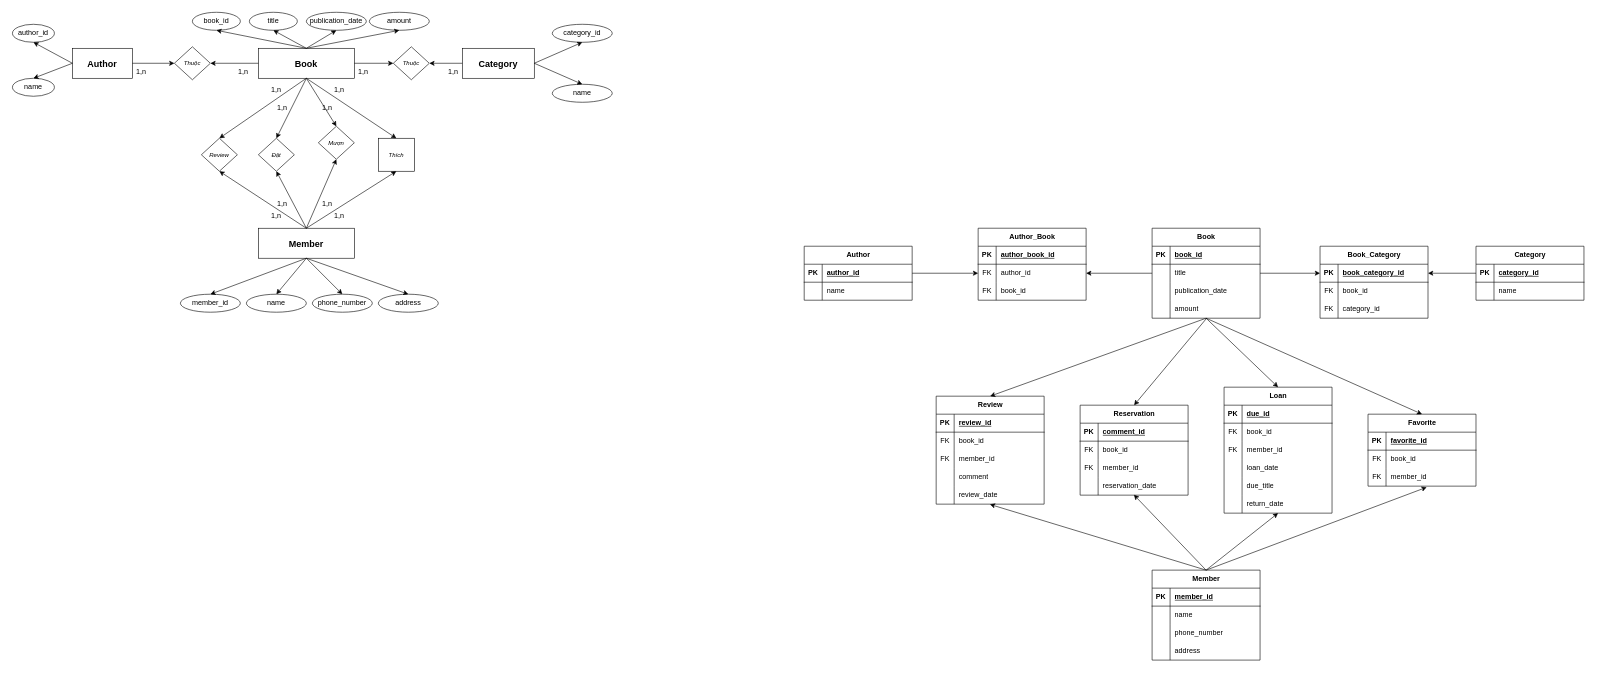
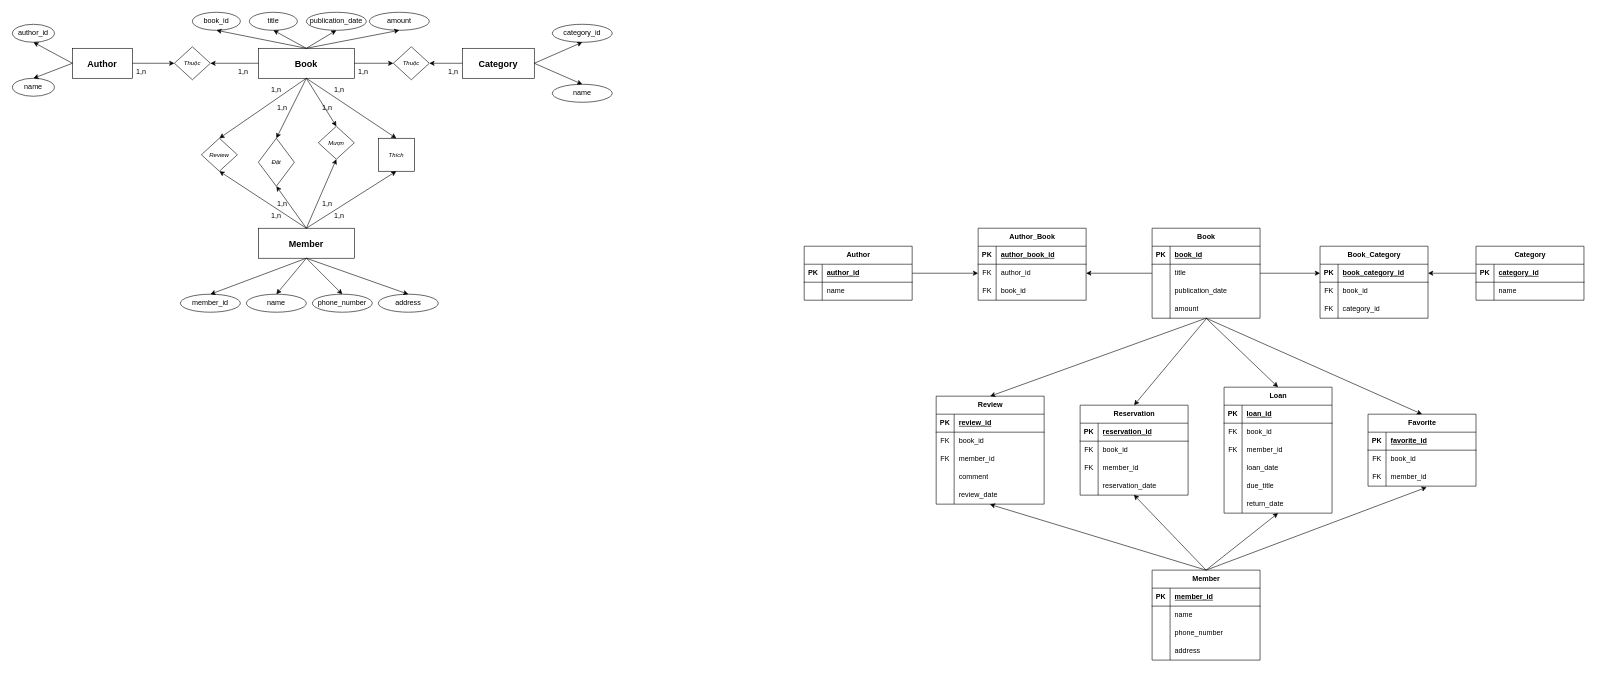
node "Đặt": size 36x33 -> 36x48
node "due_id": label "due_id" -> "loan_id"
node "comment_id": label "comment_id" -> "reservation_id"
